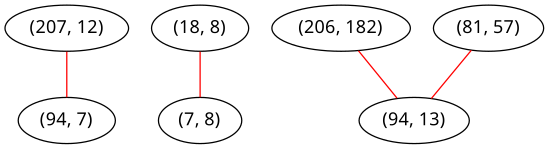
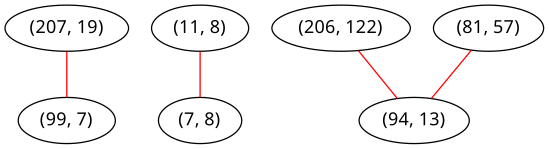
node "(207, 12)": label "(207, 12)" -> "(207, 19)"
node "(18, 8)": label "(18, 8)" -> "(11, 8)"
node "(206, 182)": label "(206, 182)" -> "(206, 122)"
node "(94, 7)": label "(94, 7)" -> "(99, 7)"
